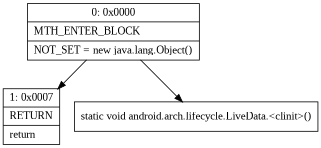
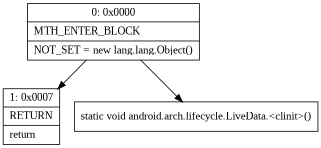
node "0: 0x0000": text "NOT_SET = new java.lang.Object()" -> "NOT_SET = new lang.lang.Object()"
